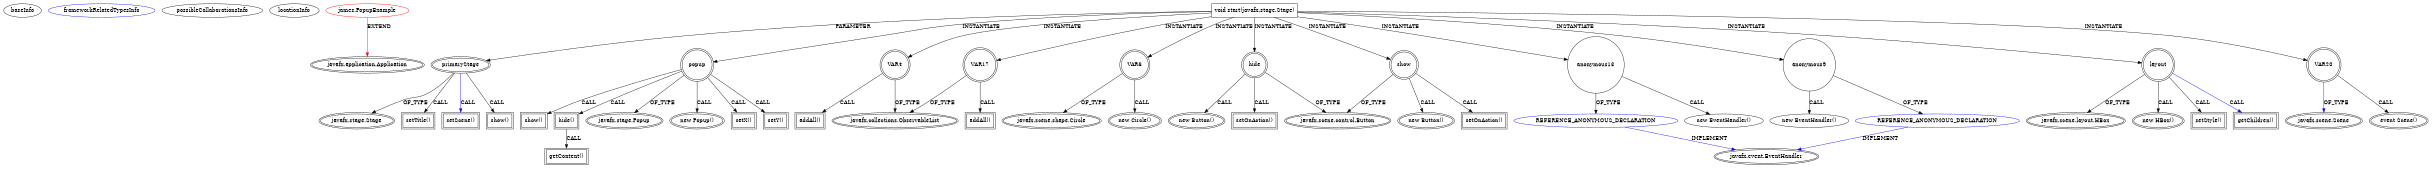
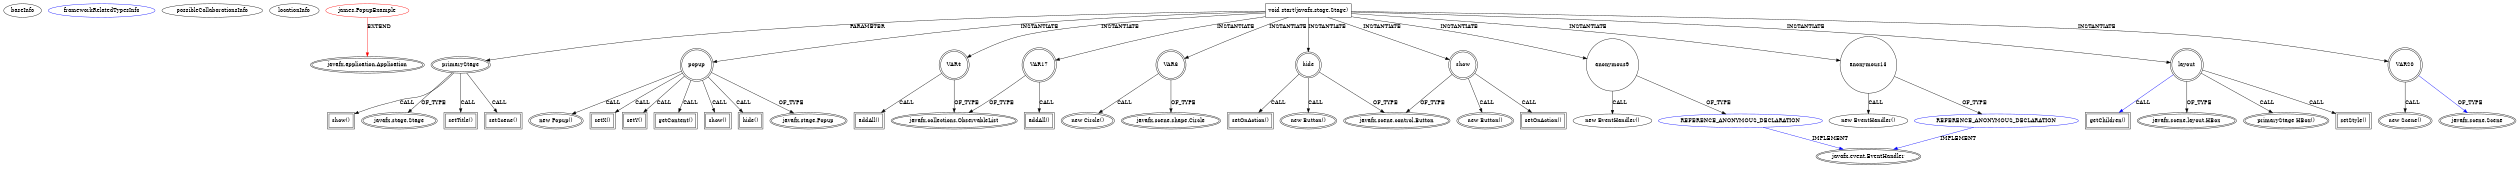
edge "primaryStage" -> "setScene()": color blue -> black
node "new HBox()": label "new HBox()" -> "primaryStage HBox()"
node "event Scene()": label "event Scene()" -> "new Scene()"
edge "hide()" -> "getContent()": now "popup" -> "getContent()"
